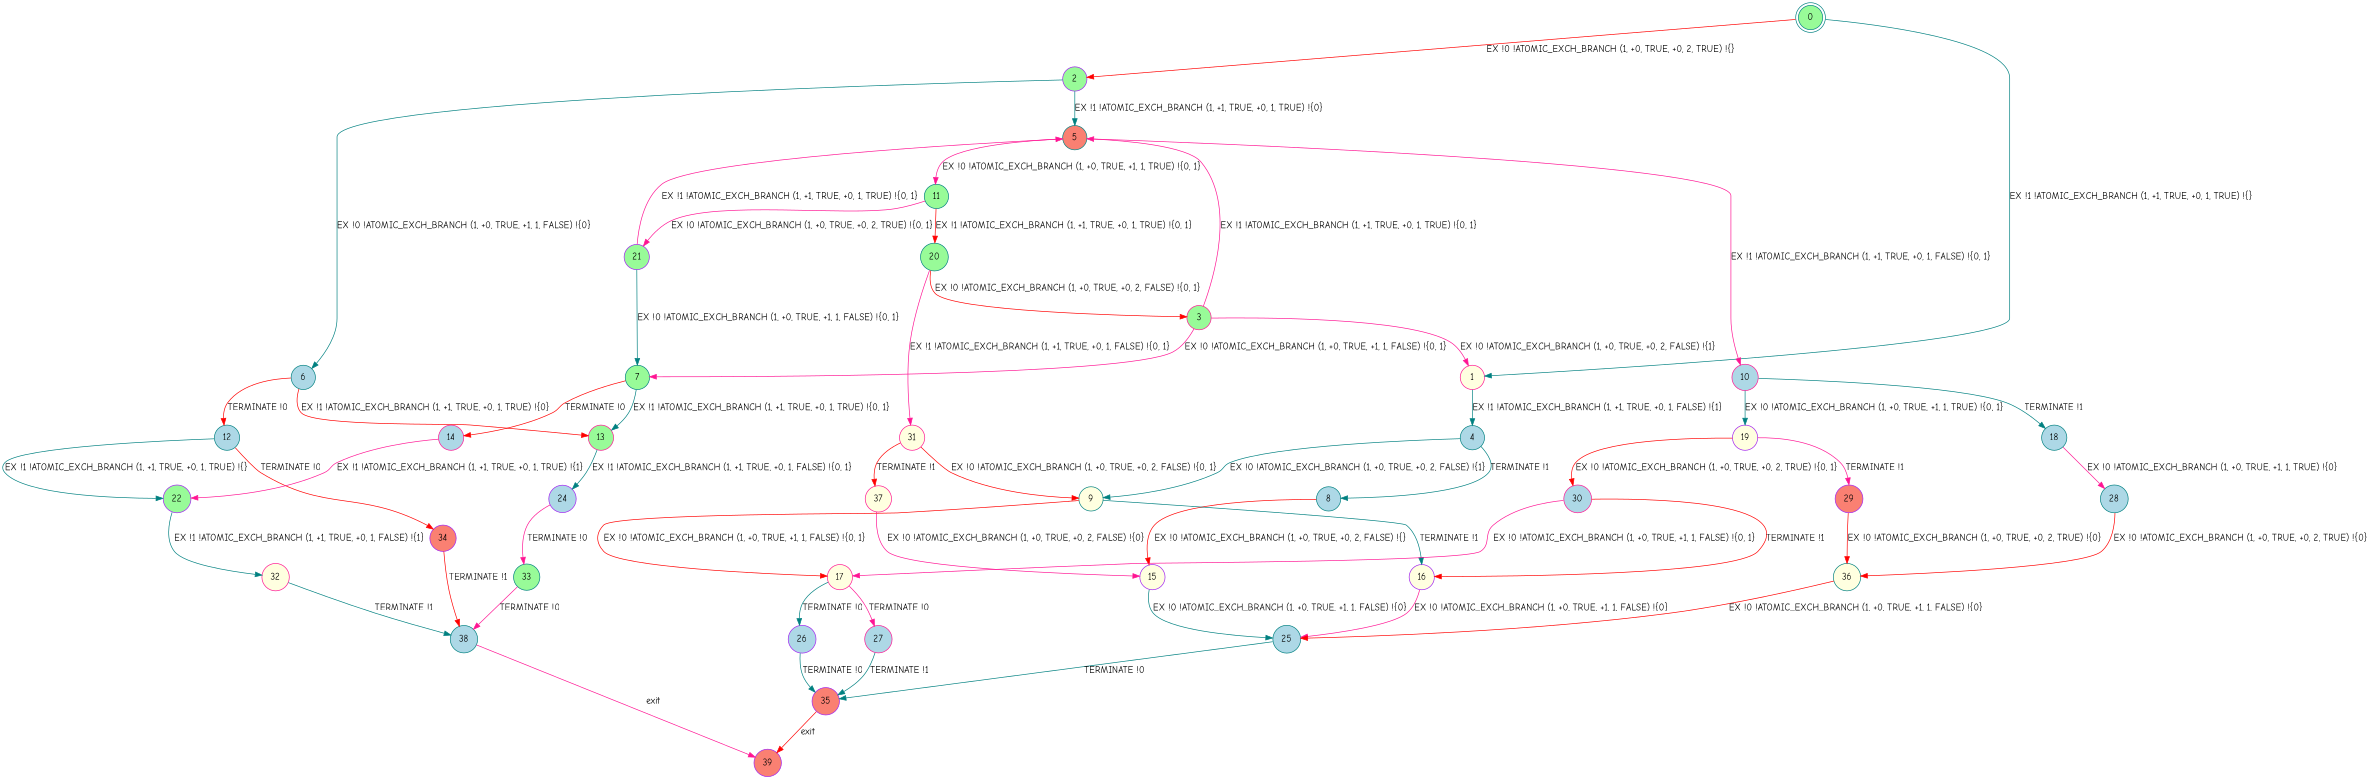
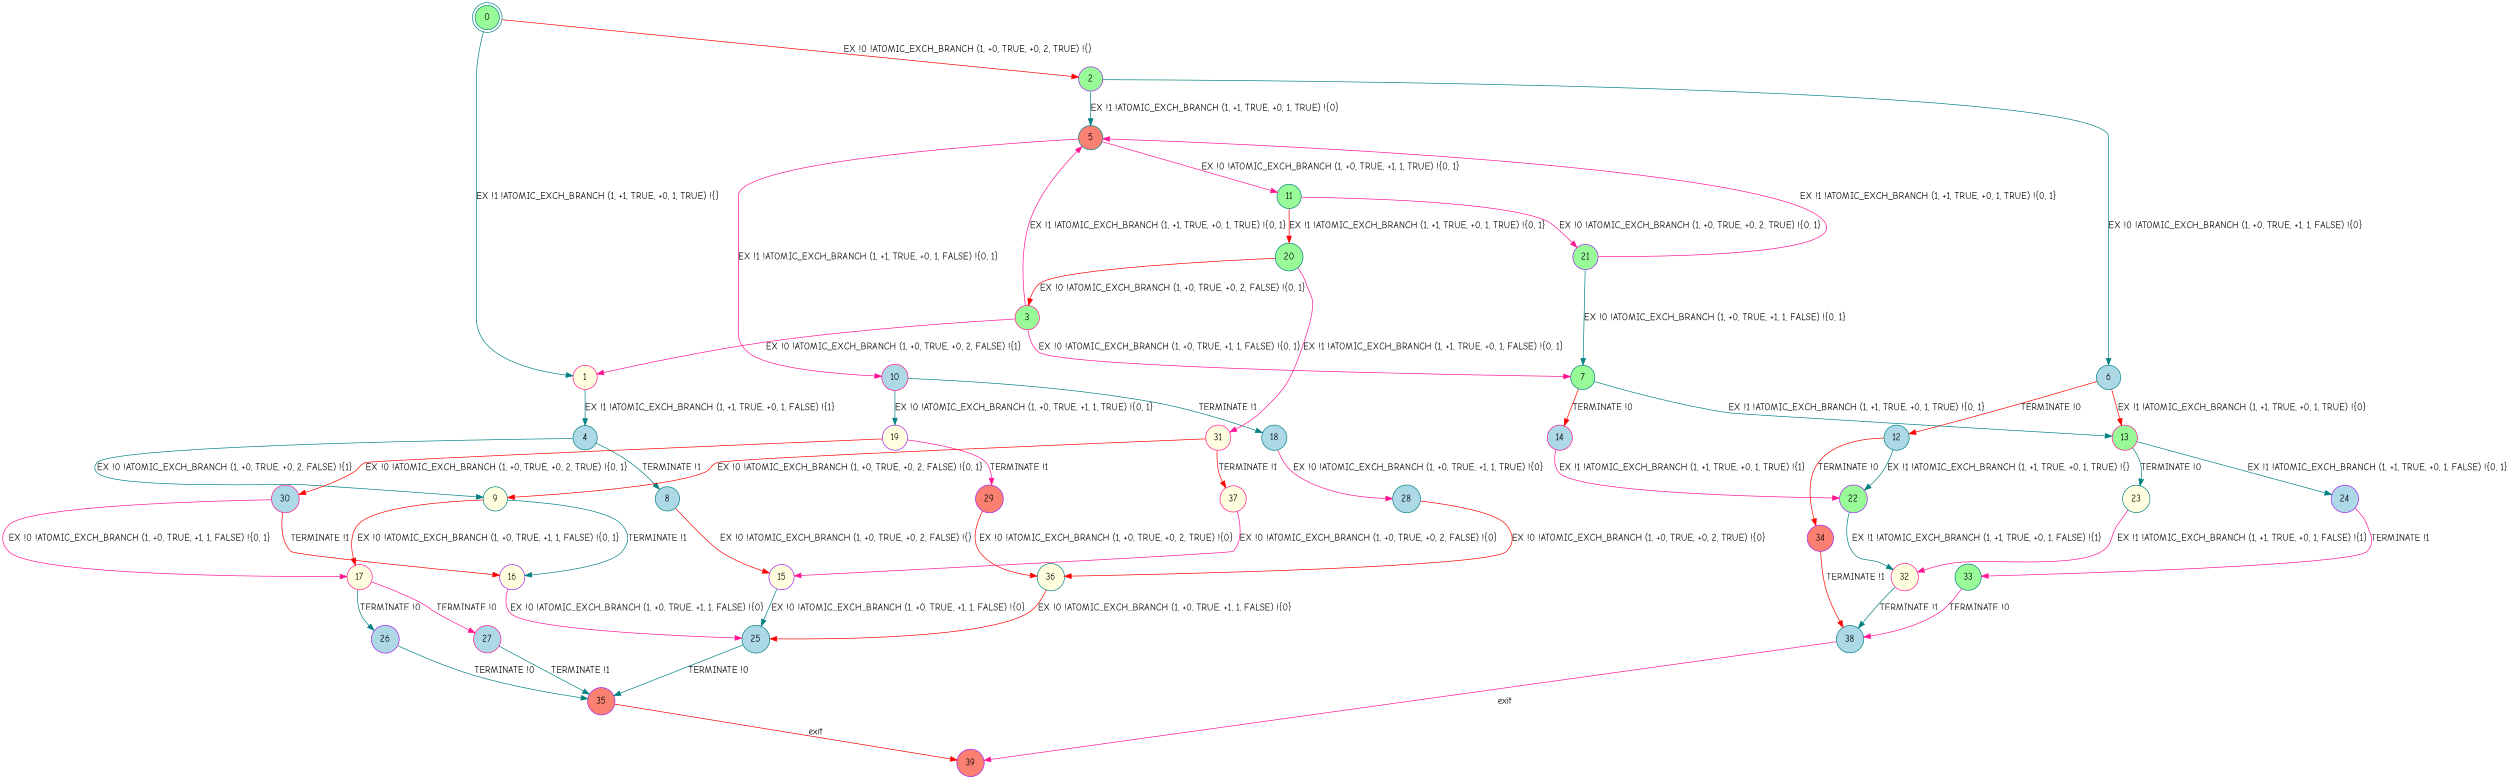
node "23": added
edge "24" -> "33": label "TERMINATE !0" -> "TERMINATE !1"
